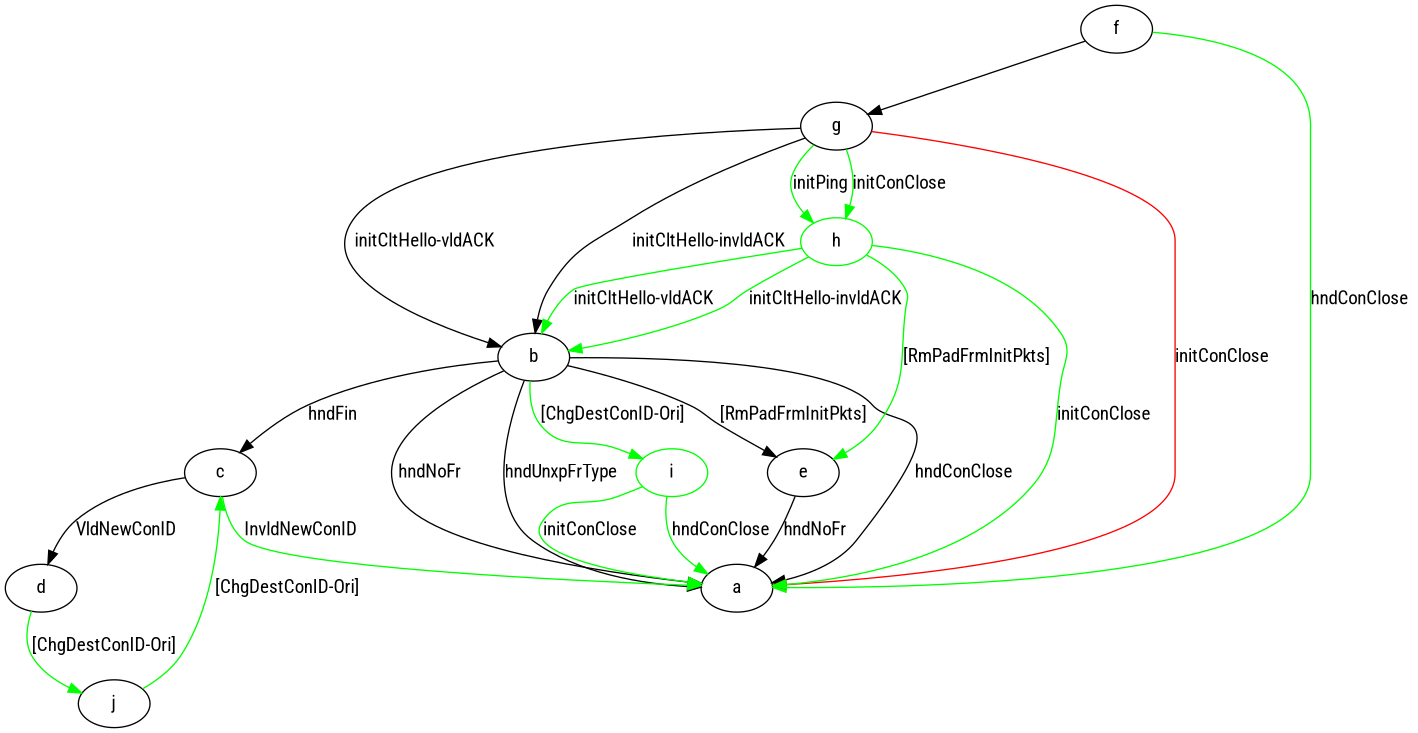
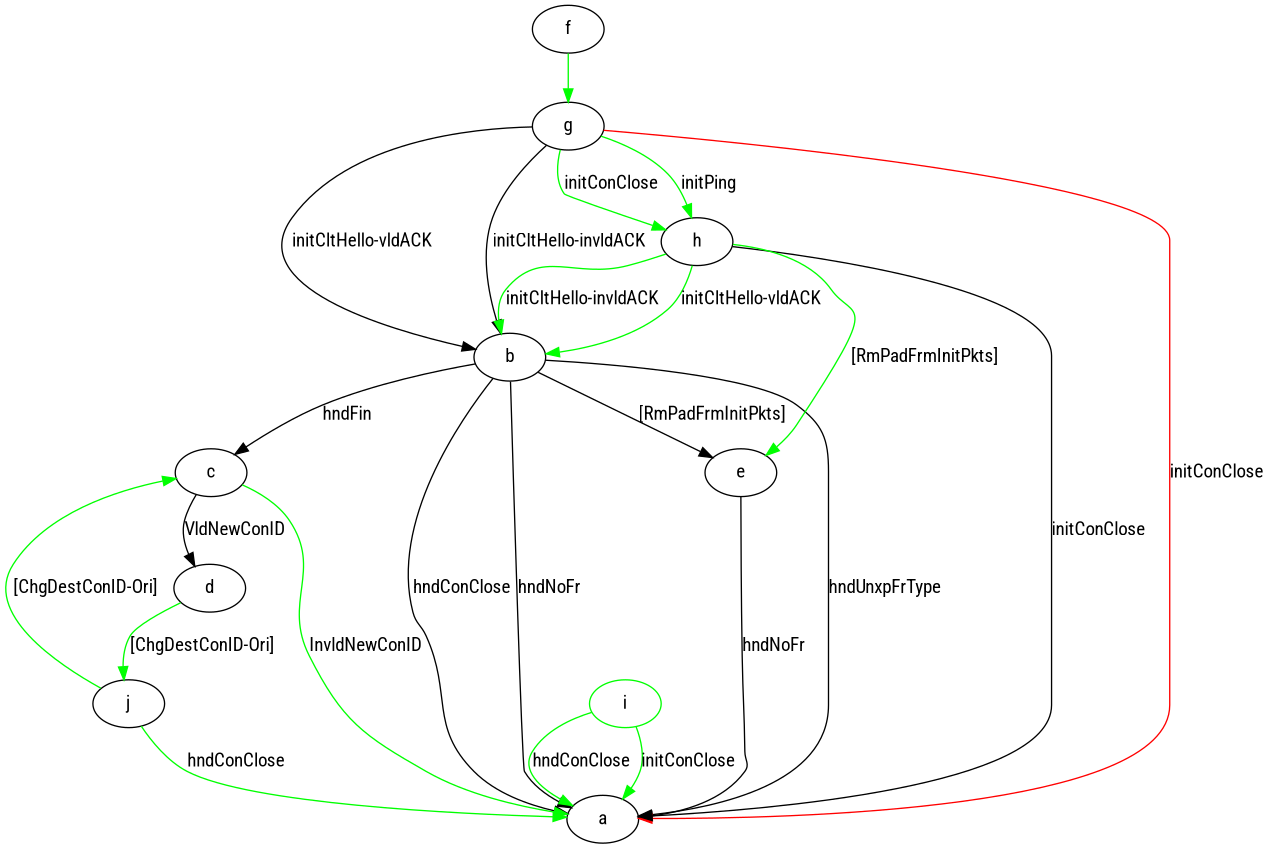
edge "f" -> "g": color black -> green
node "h": color green -> black
edge "h" -> "a": color green -> black
edge "b" -> "i": removed, label "[ChgDestConID-Ori]"
edge "f" -> "a": now "j" -> "a"
